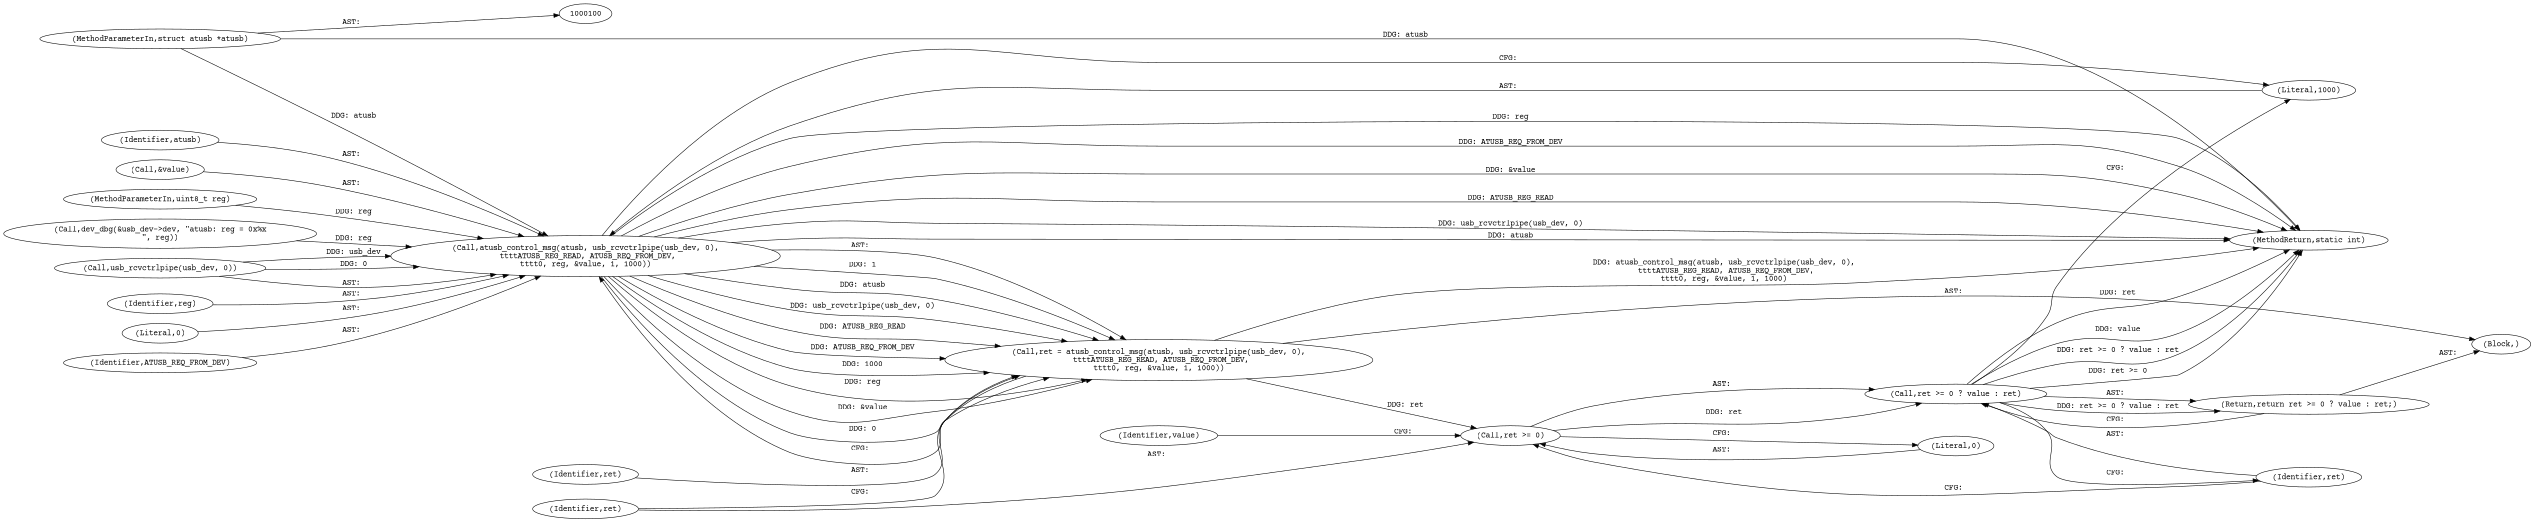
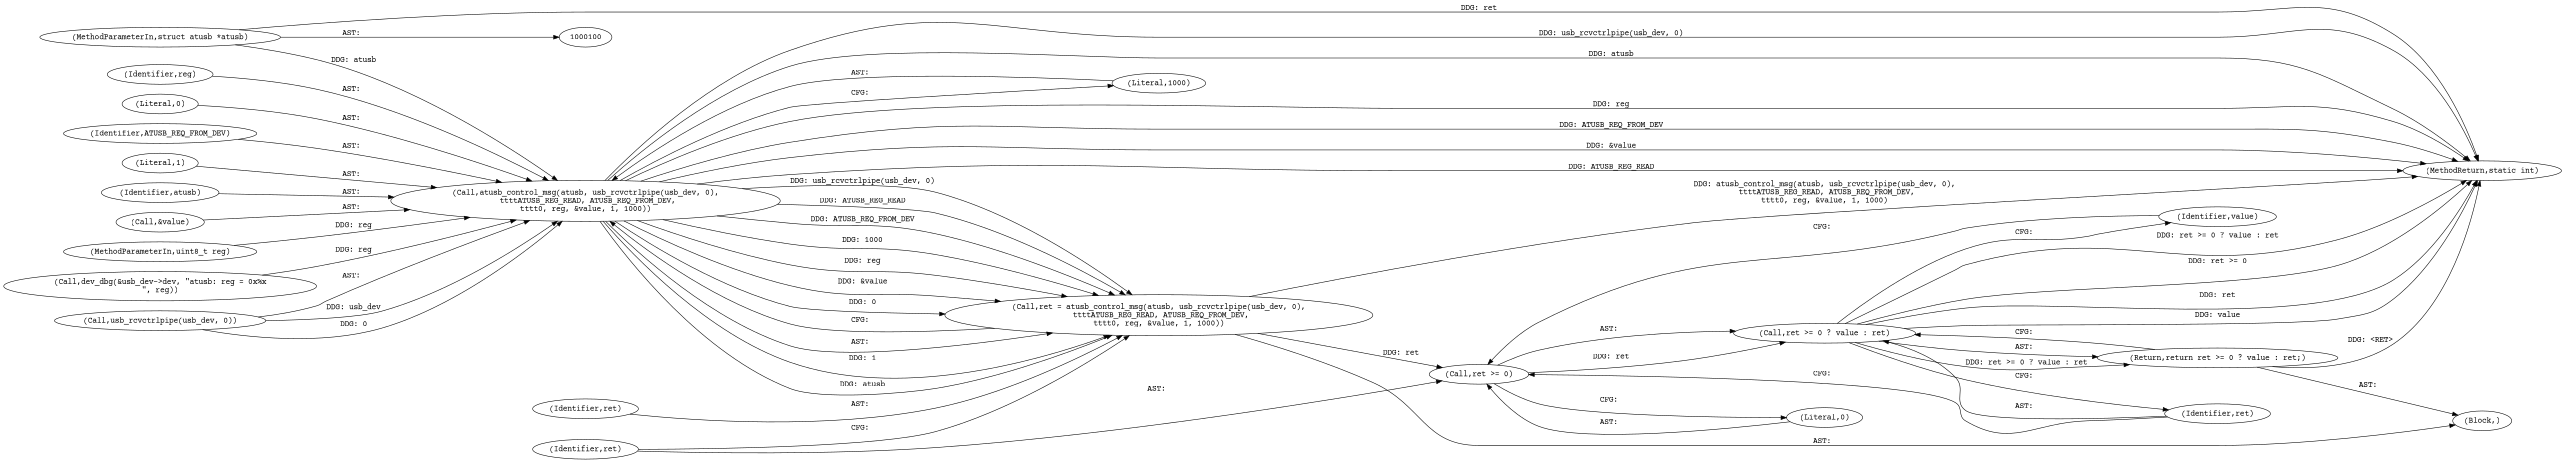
edge "(MethodParameterIn,struct atusb *atusb)" -> "(MethodReturn,static int)": label "DDG: atusb" -> "DDG: ret"
node "(Literal,1)": added
edge "(Call,ret >= 0 ? value : ret)" -> "(Literal,1000)": now "(Call,ret >= 0 ? value : ret)" -> "(Identifier,value)"
edge "(Return,return ret >= 0 ? value : ret;)" -> "(MethodReturn,static int)": added, label "DDG: <RET>"
